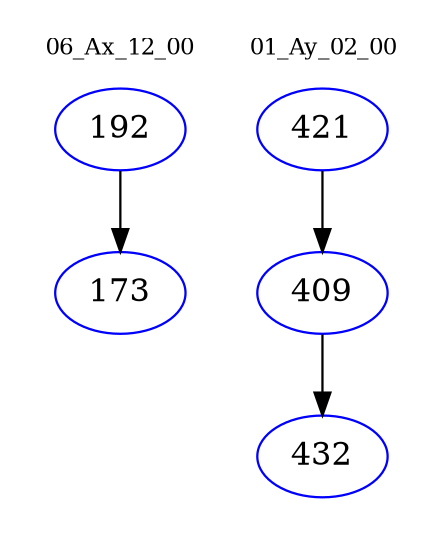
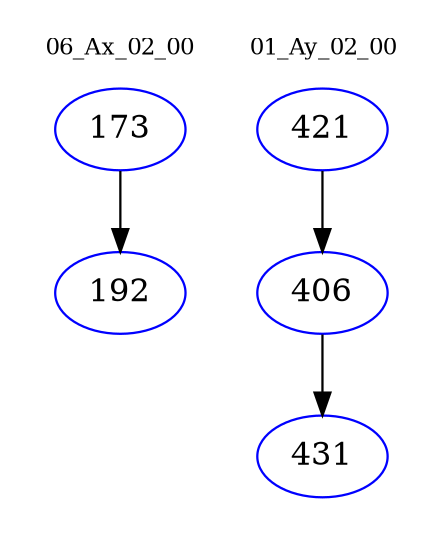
cluster "06_Ax_12_00": label "06_Ax_12_00" -> "06_Ax_02_00"
edge "192" -> "173": reversed
node "409": label "409" -> "406"
node "432": label "432" -> "431"
